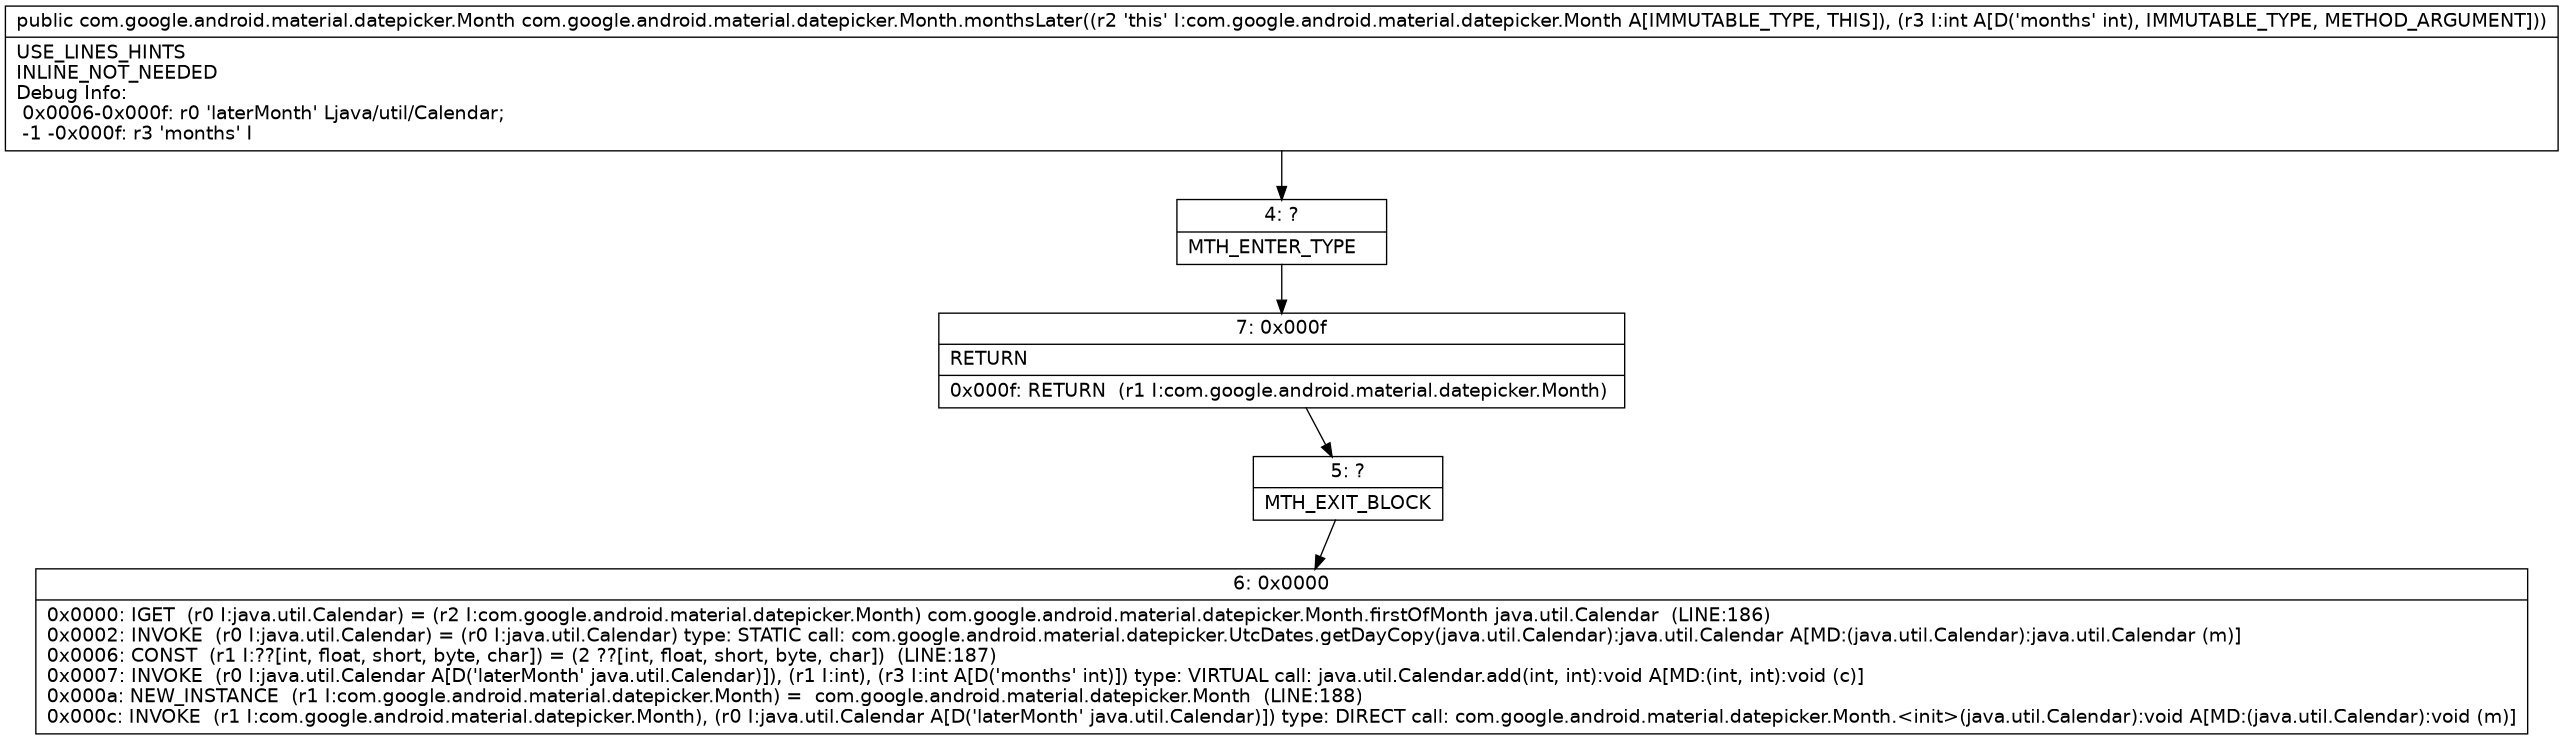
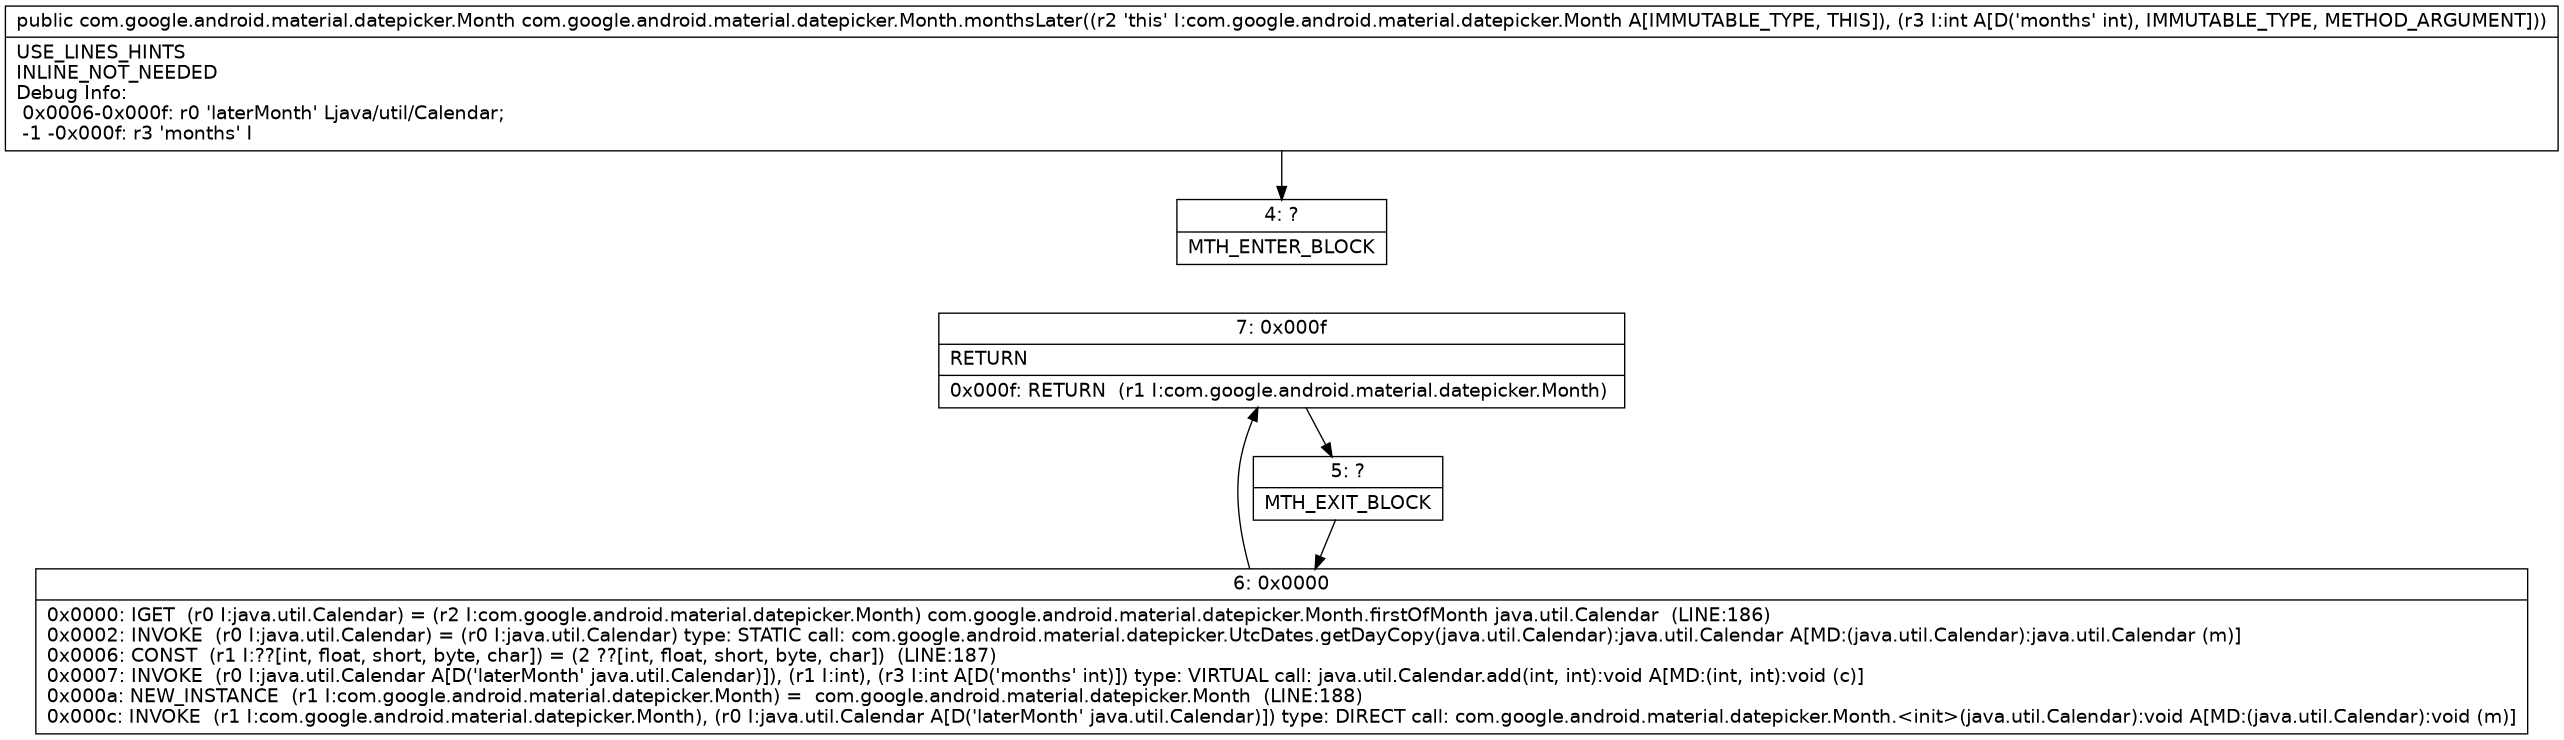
node "4: ?": text "MTH_ENTER_TYPE" -> "MTH_ENTER_BLOCK"
edge "4: ?" -> "7: 0x000f": now "6: 0x0000" -> "7: 0x000f"
